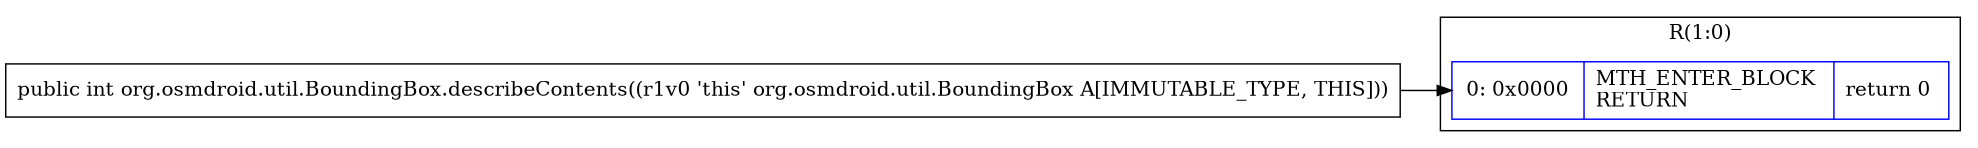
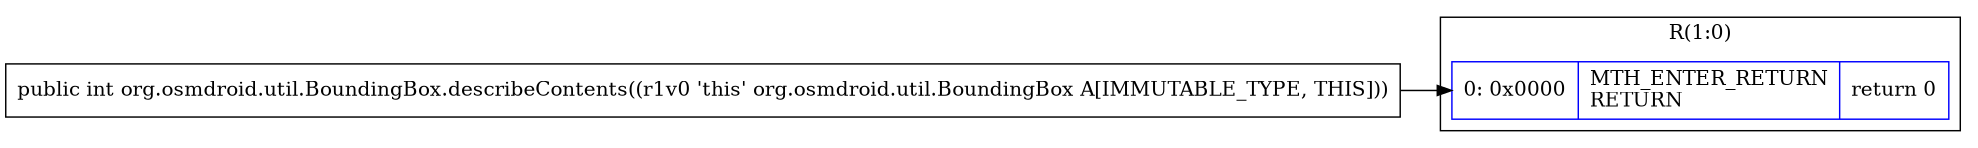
node "0: 0x0000": text "MTH_ENTER_BLOCK" -> "MTH_ENTER_RETURN"
